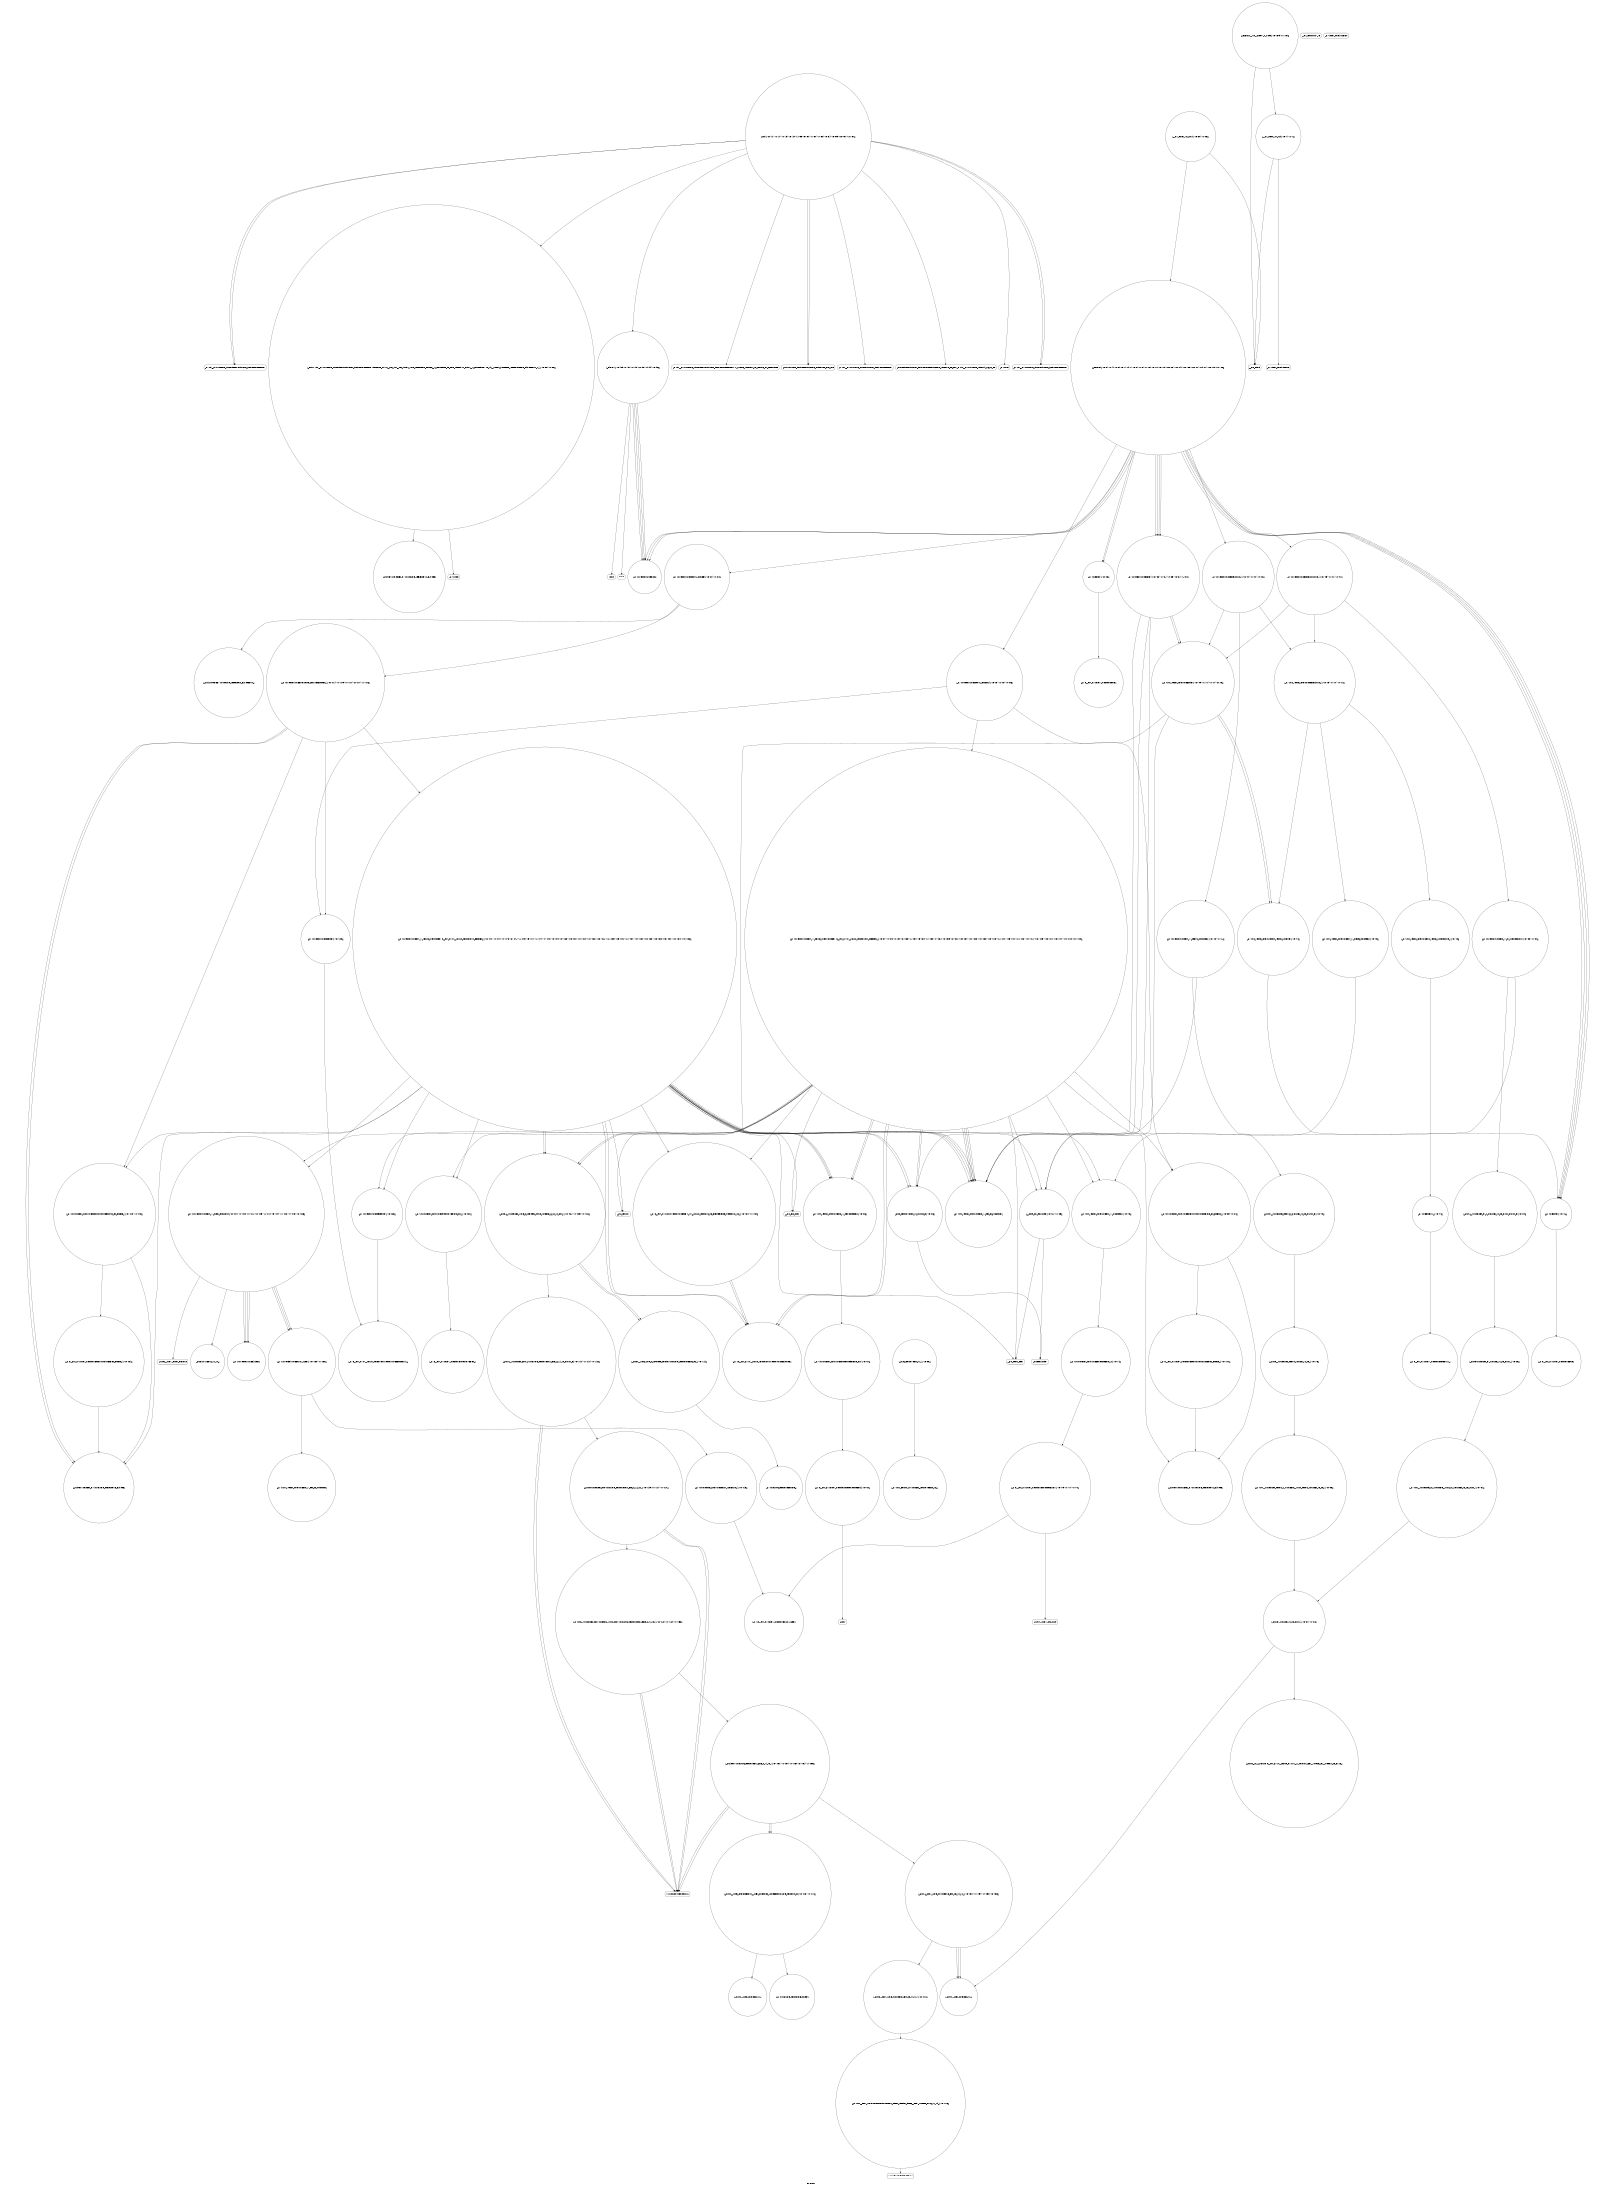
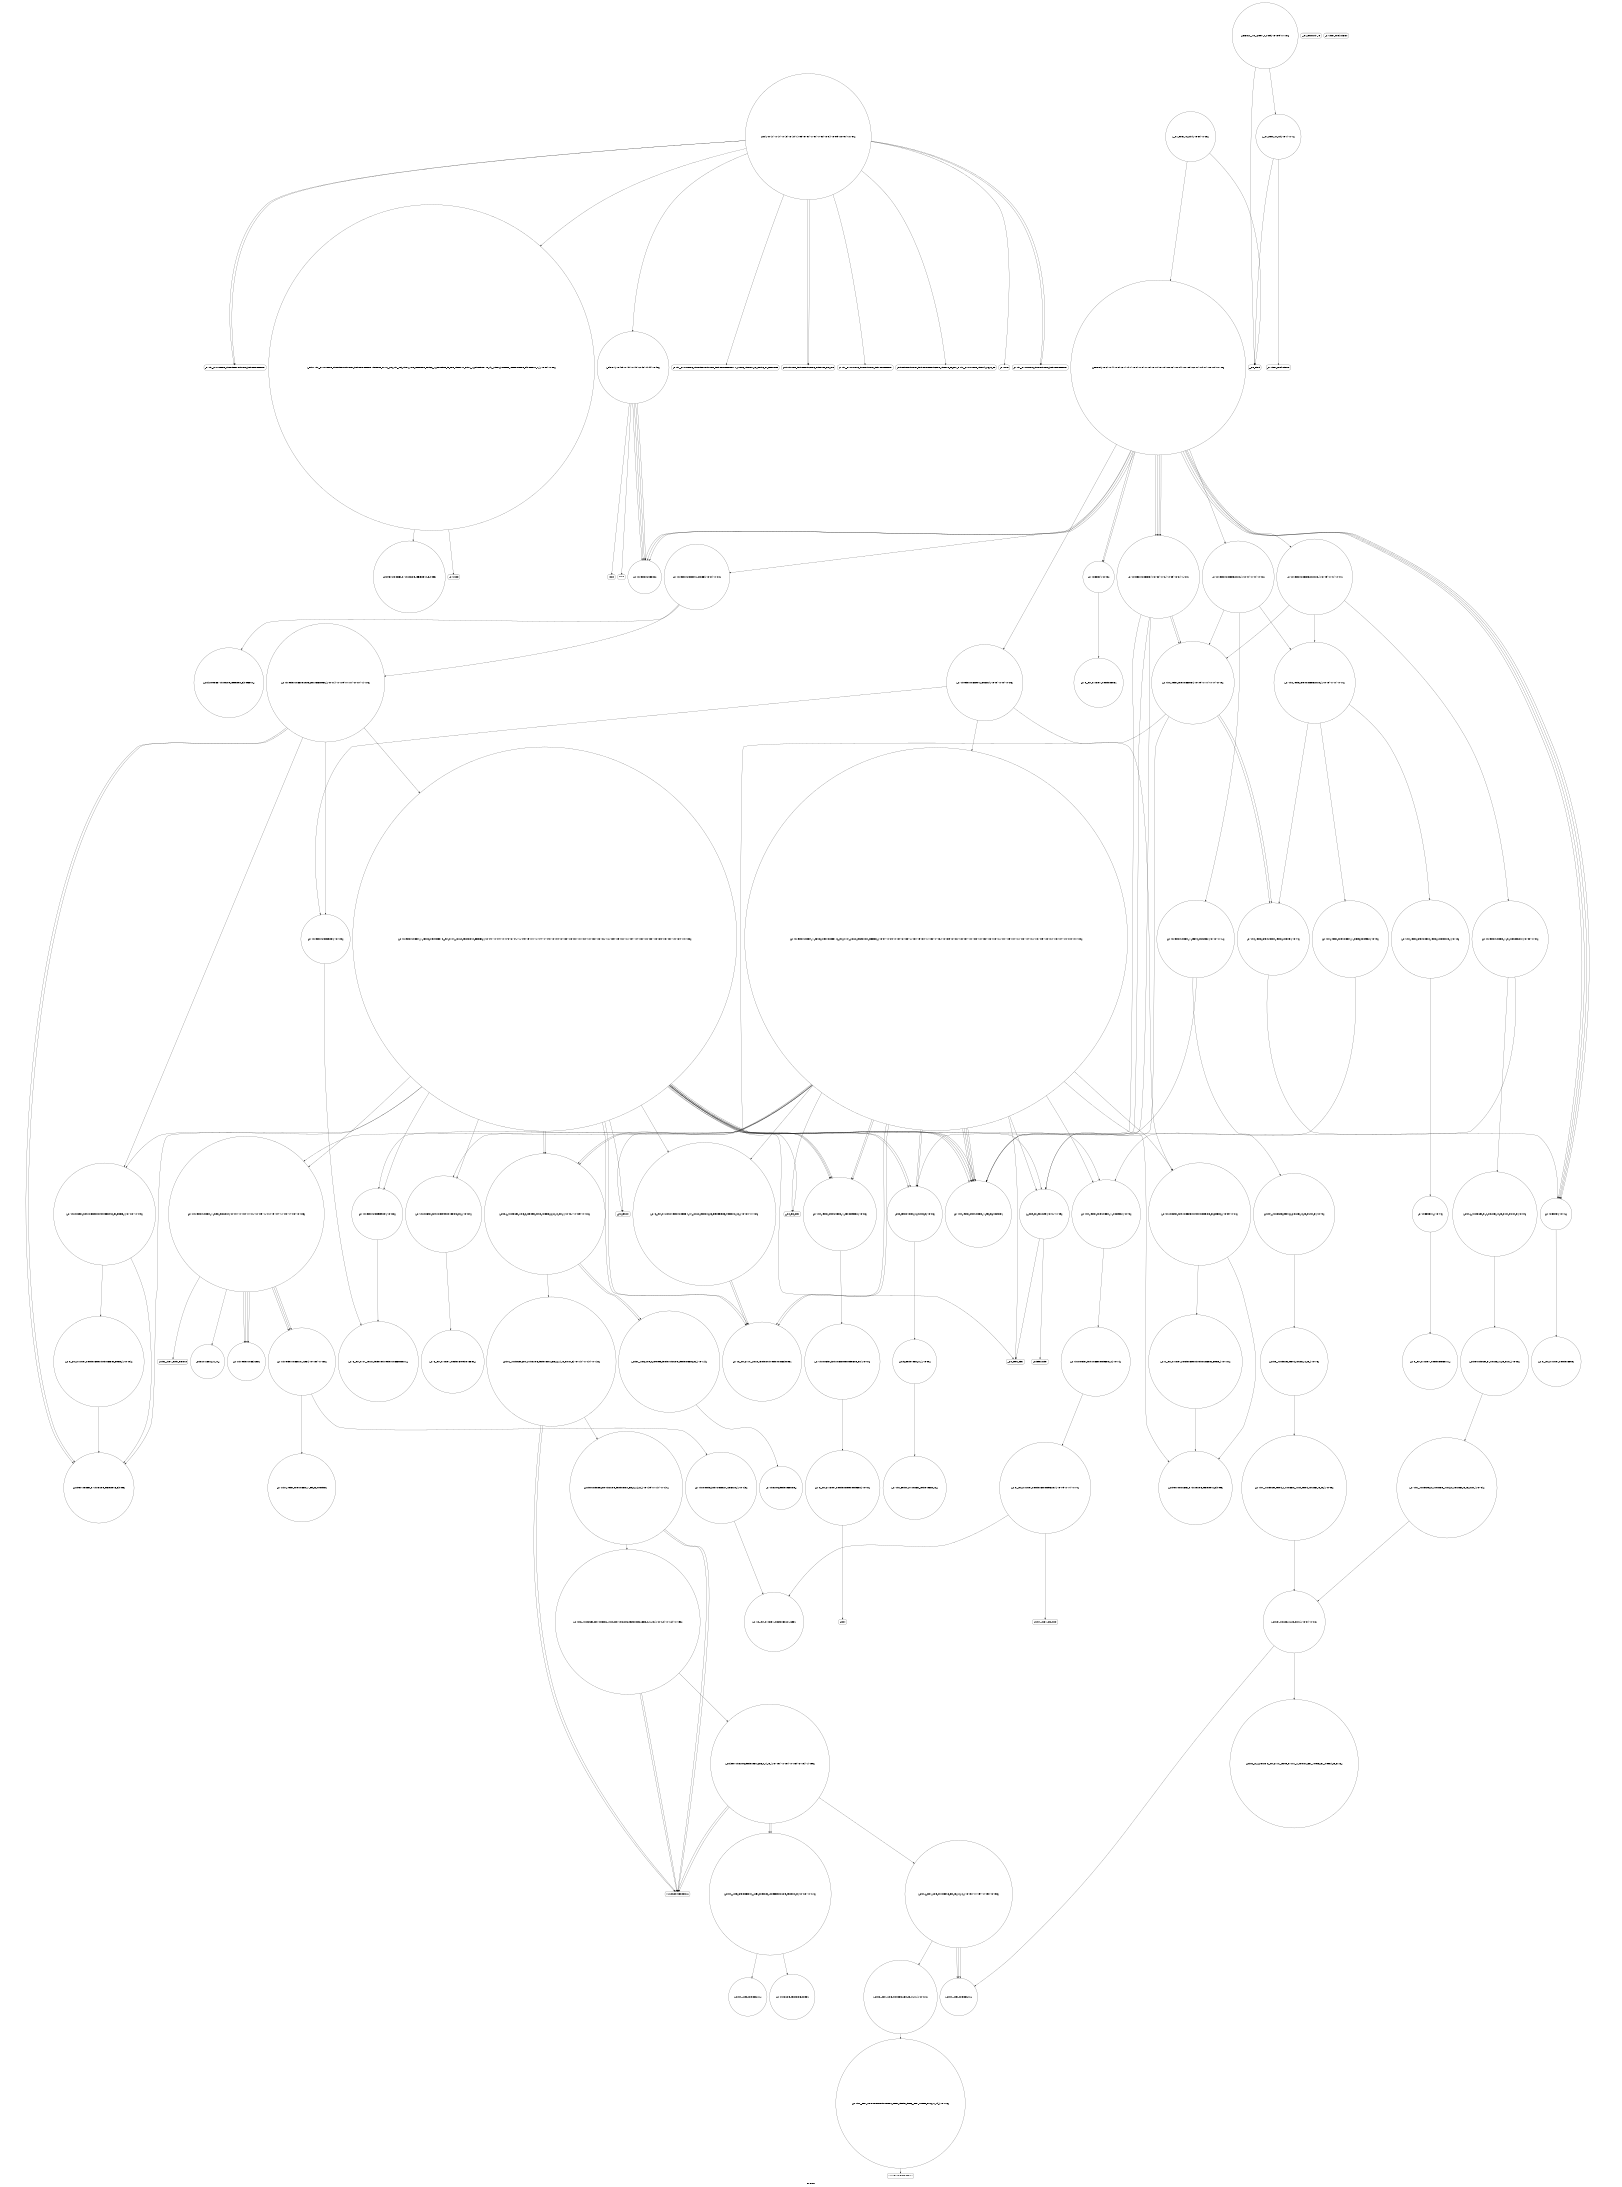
edge "{_ZSt8_DestroyIPiiEvT_S1_RSaIT0_E|{<s0>88}}" -> "_ZSt9terminatev": now "{_ZSt8_DestroyIPiiEvT_S1_RSaIT0_E|{<s0>88}}" -> "{_ZSt8_DestroyIPiEvT_S1_|{<s0>89}}"
